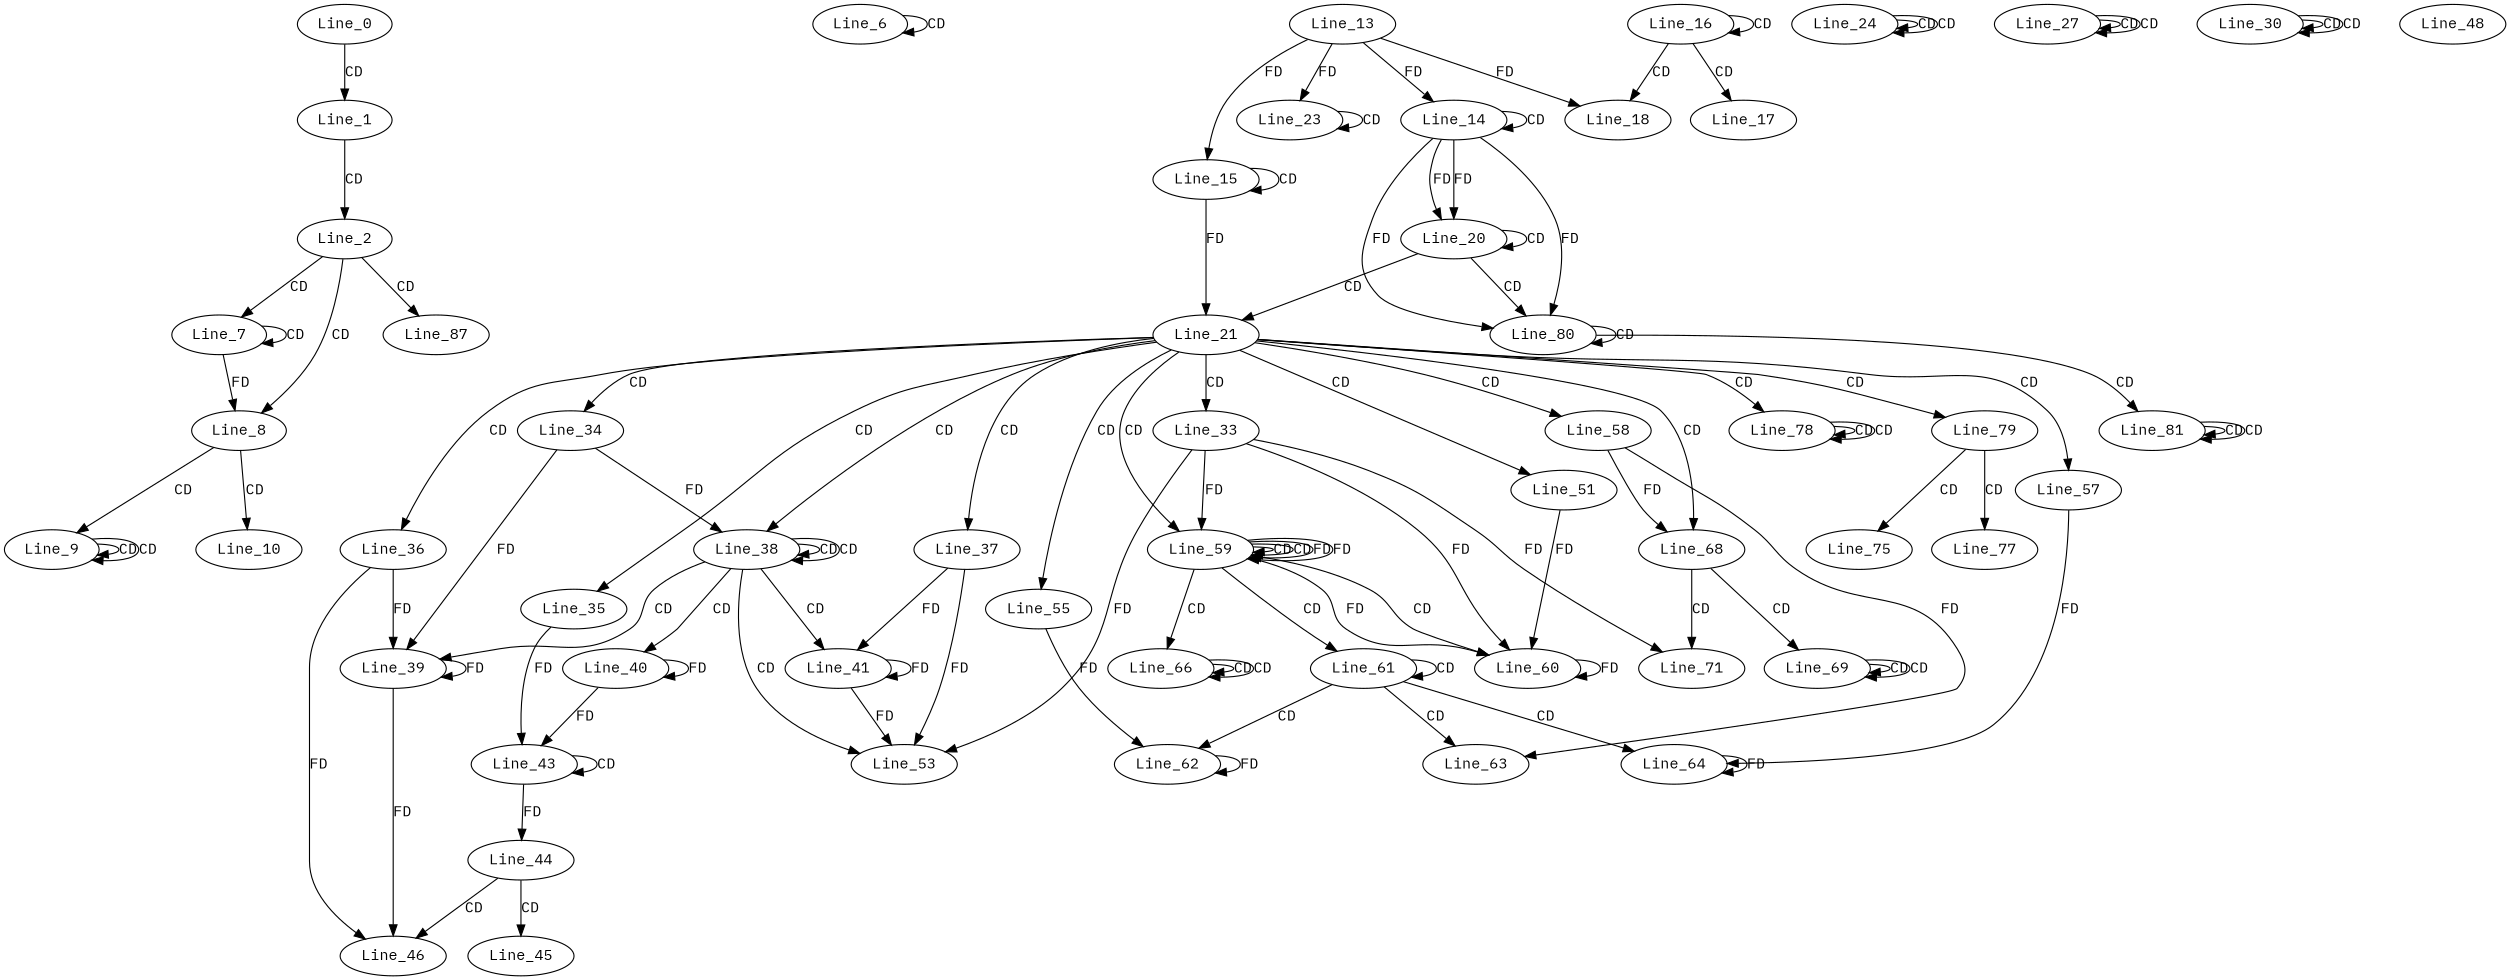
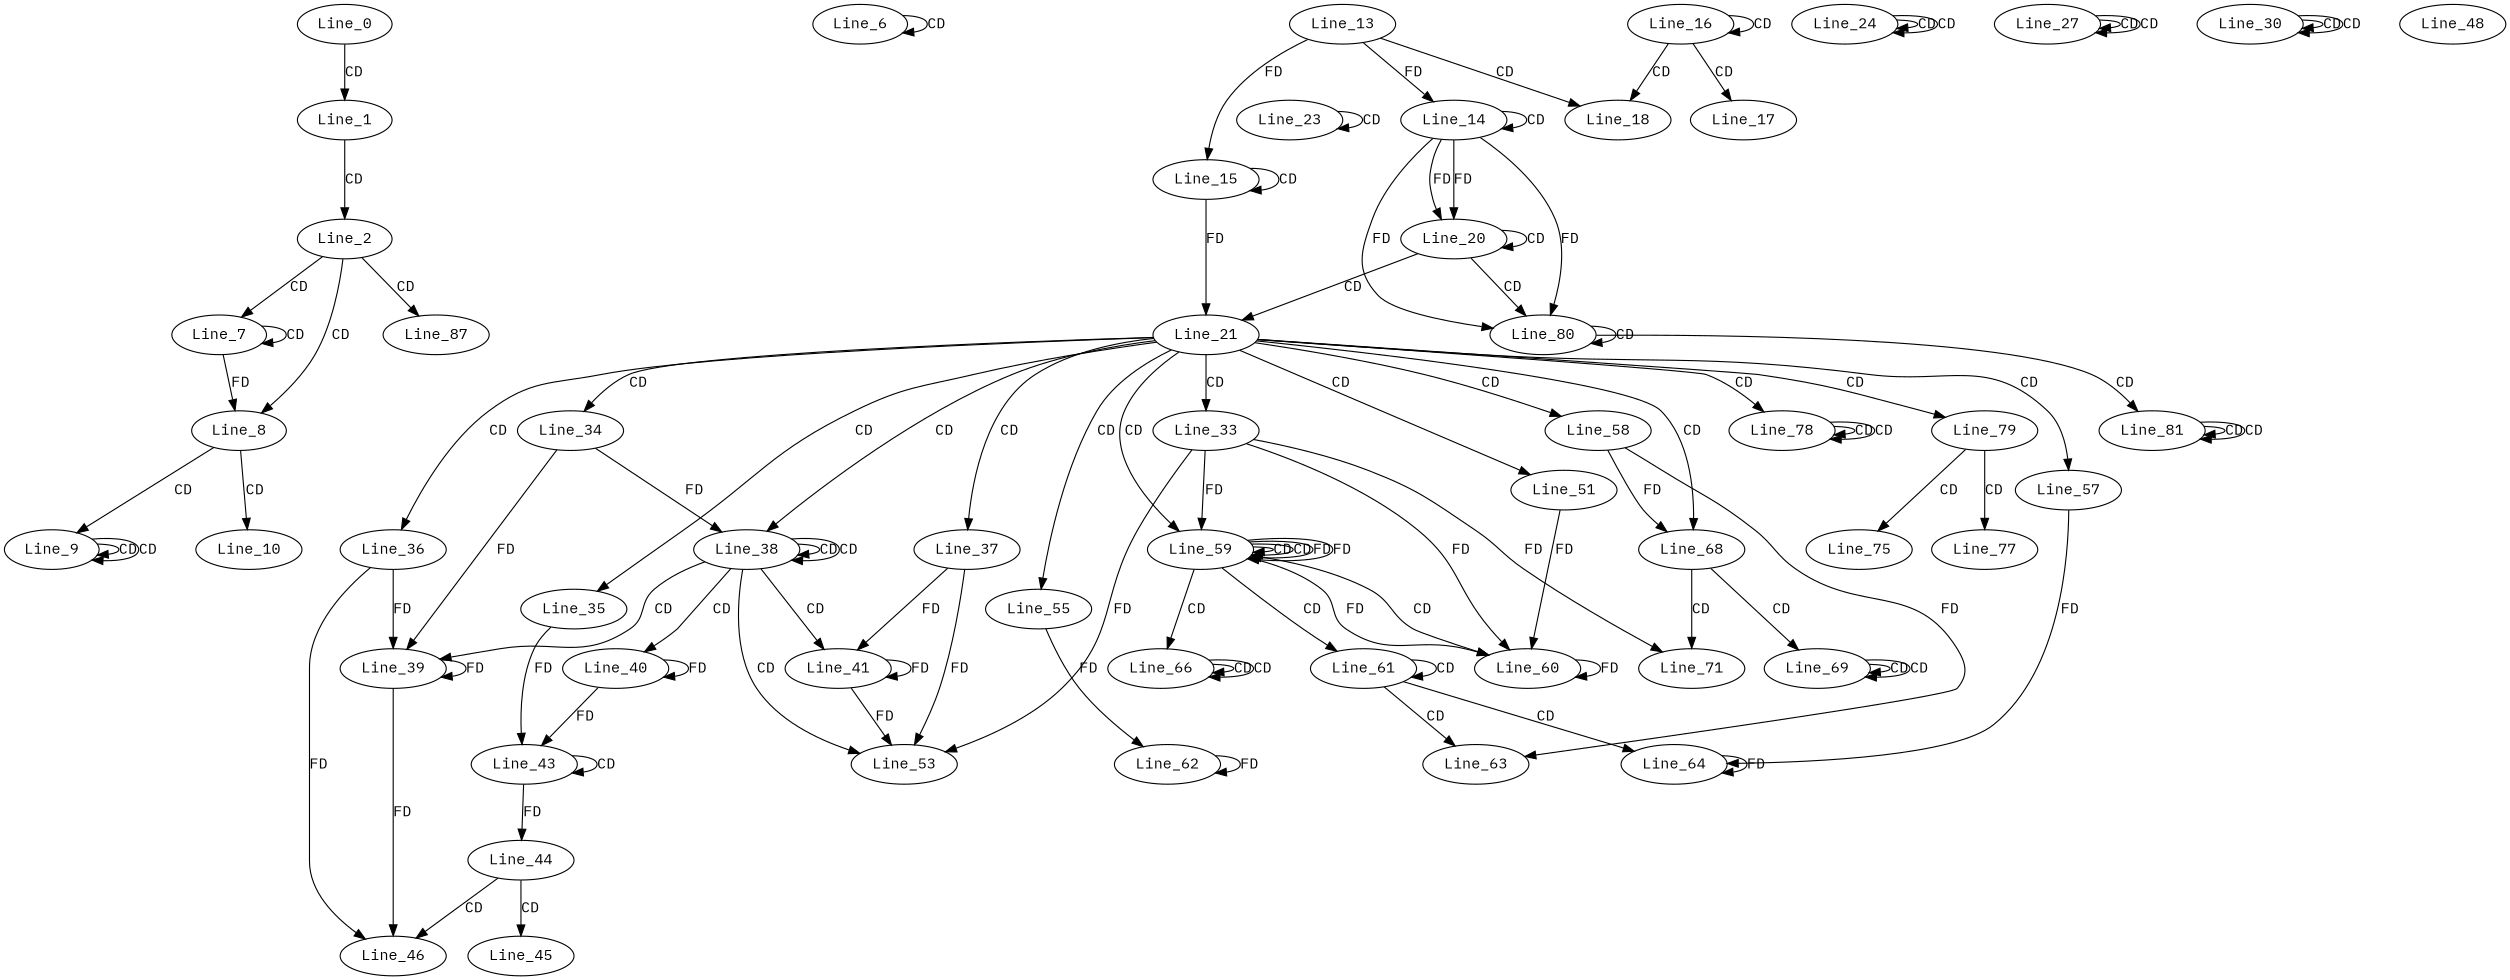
edge "Line_13" -> "Line_23": removed, label "FD"
edge "Line_13" -> "Line_18": label "FD" -> "CD"
edge "Line_61" -> "Line_62": removed, label "CD"
